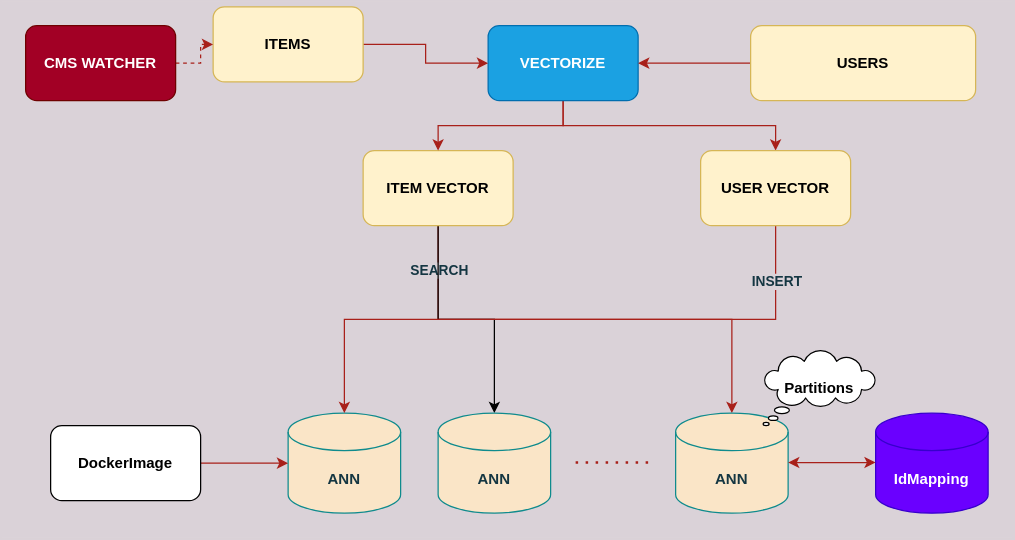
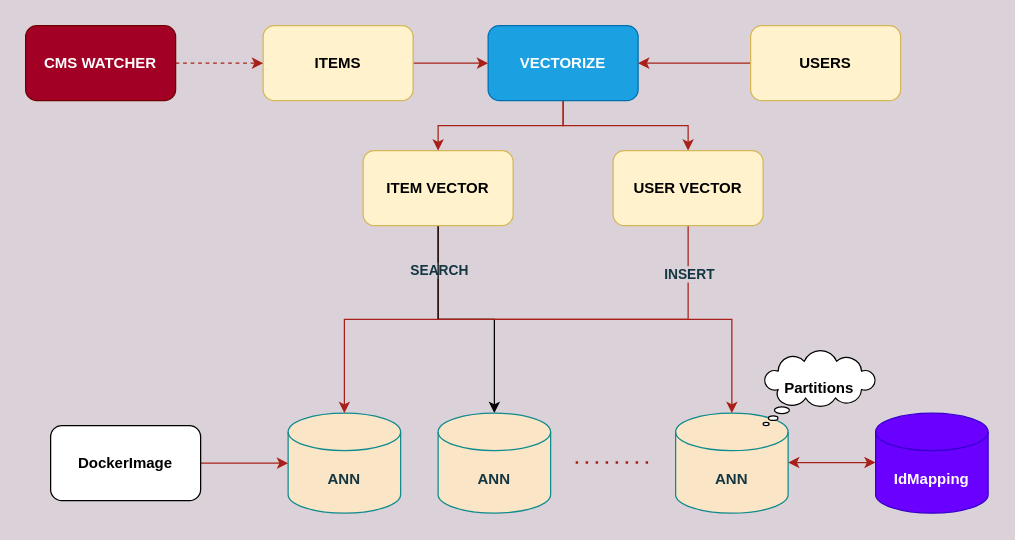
node "ITEMS": moved (288, 44) -> (338, 63)
node "USERS": size 225x75 -> 150x75
node "USER VECTOR": moved (776, 188) -> (688, 188)
